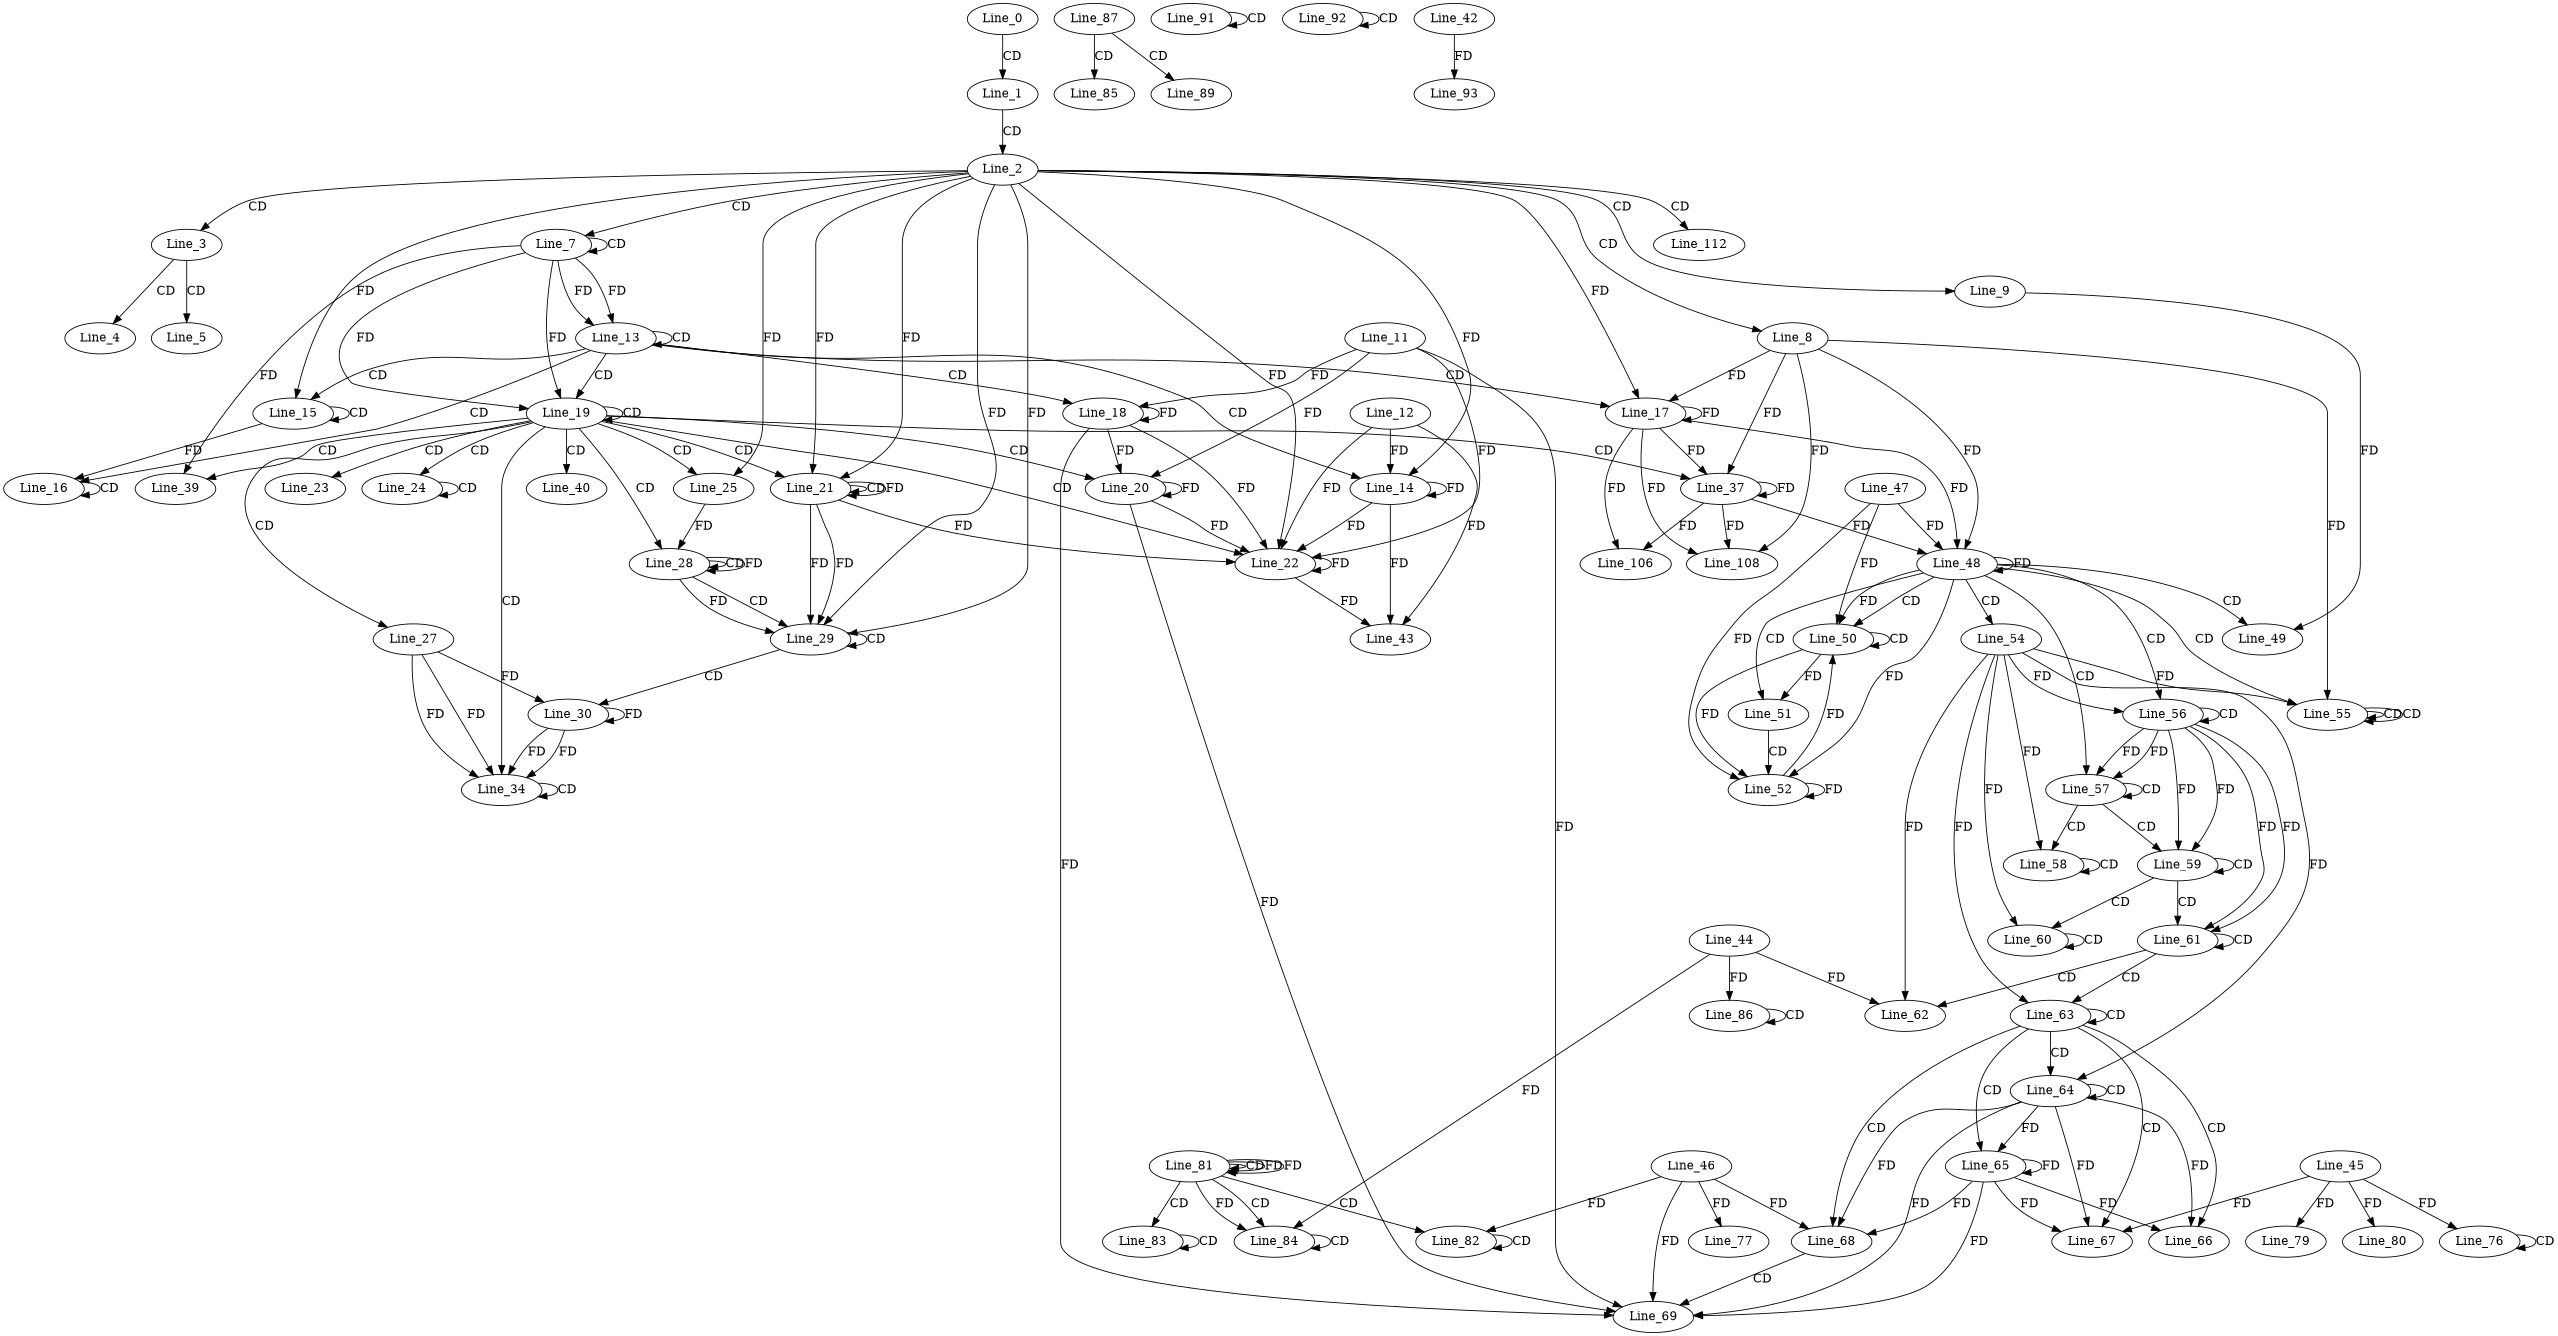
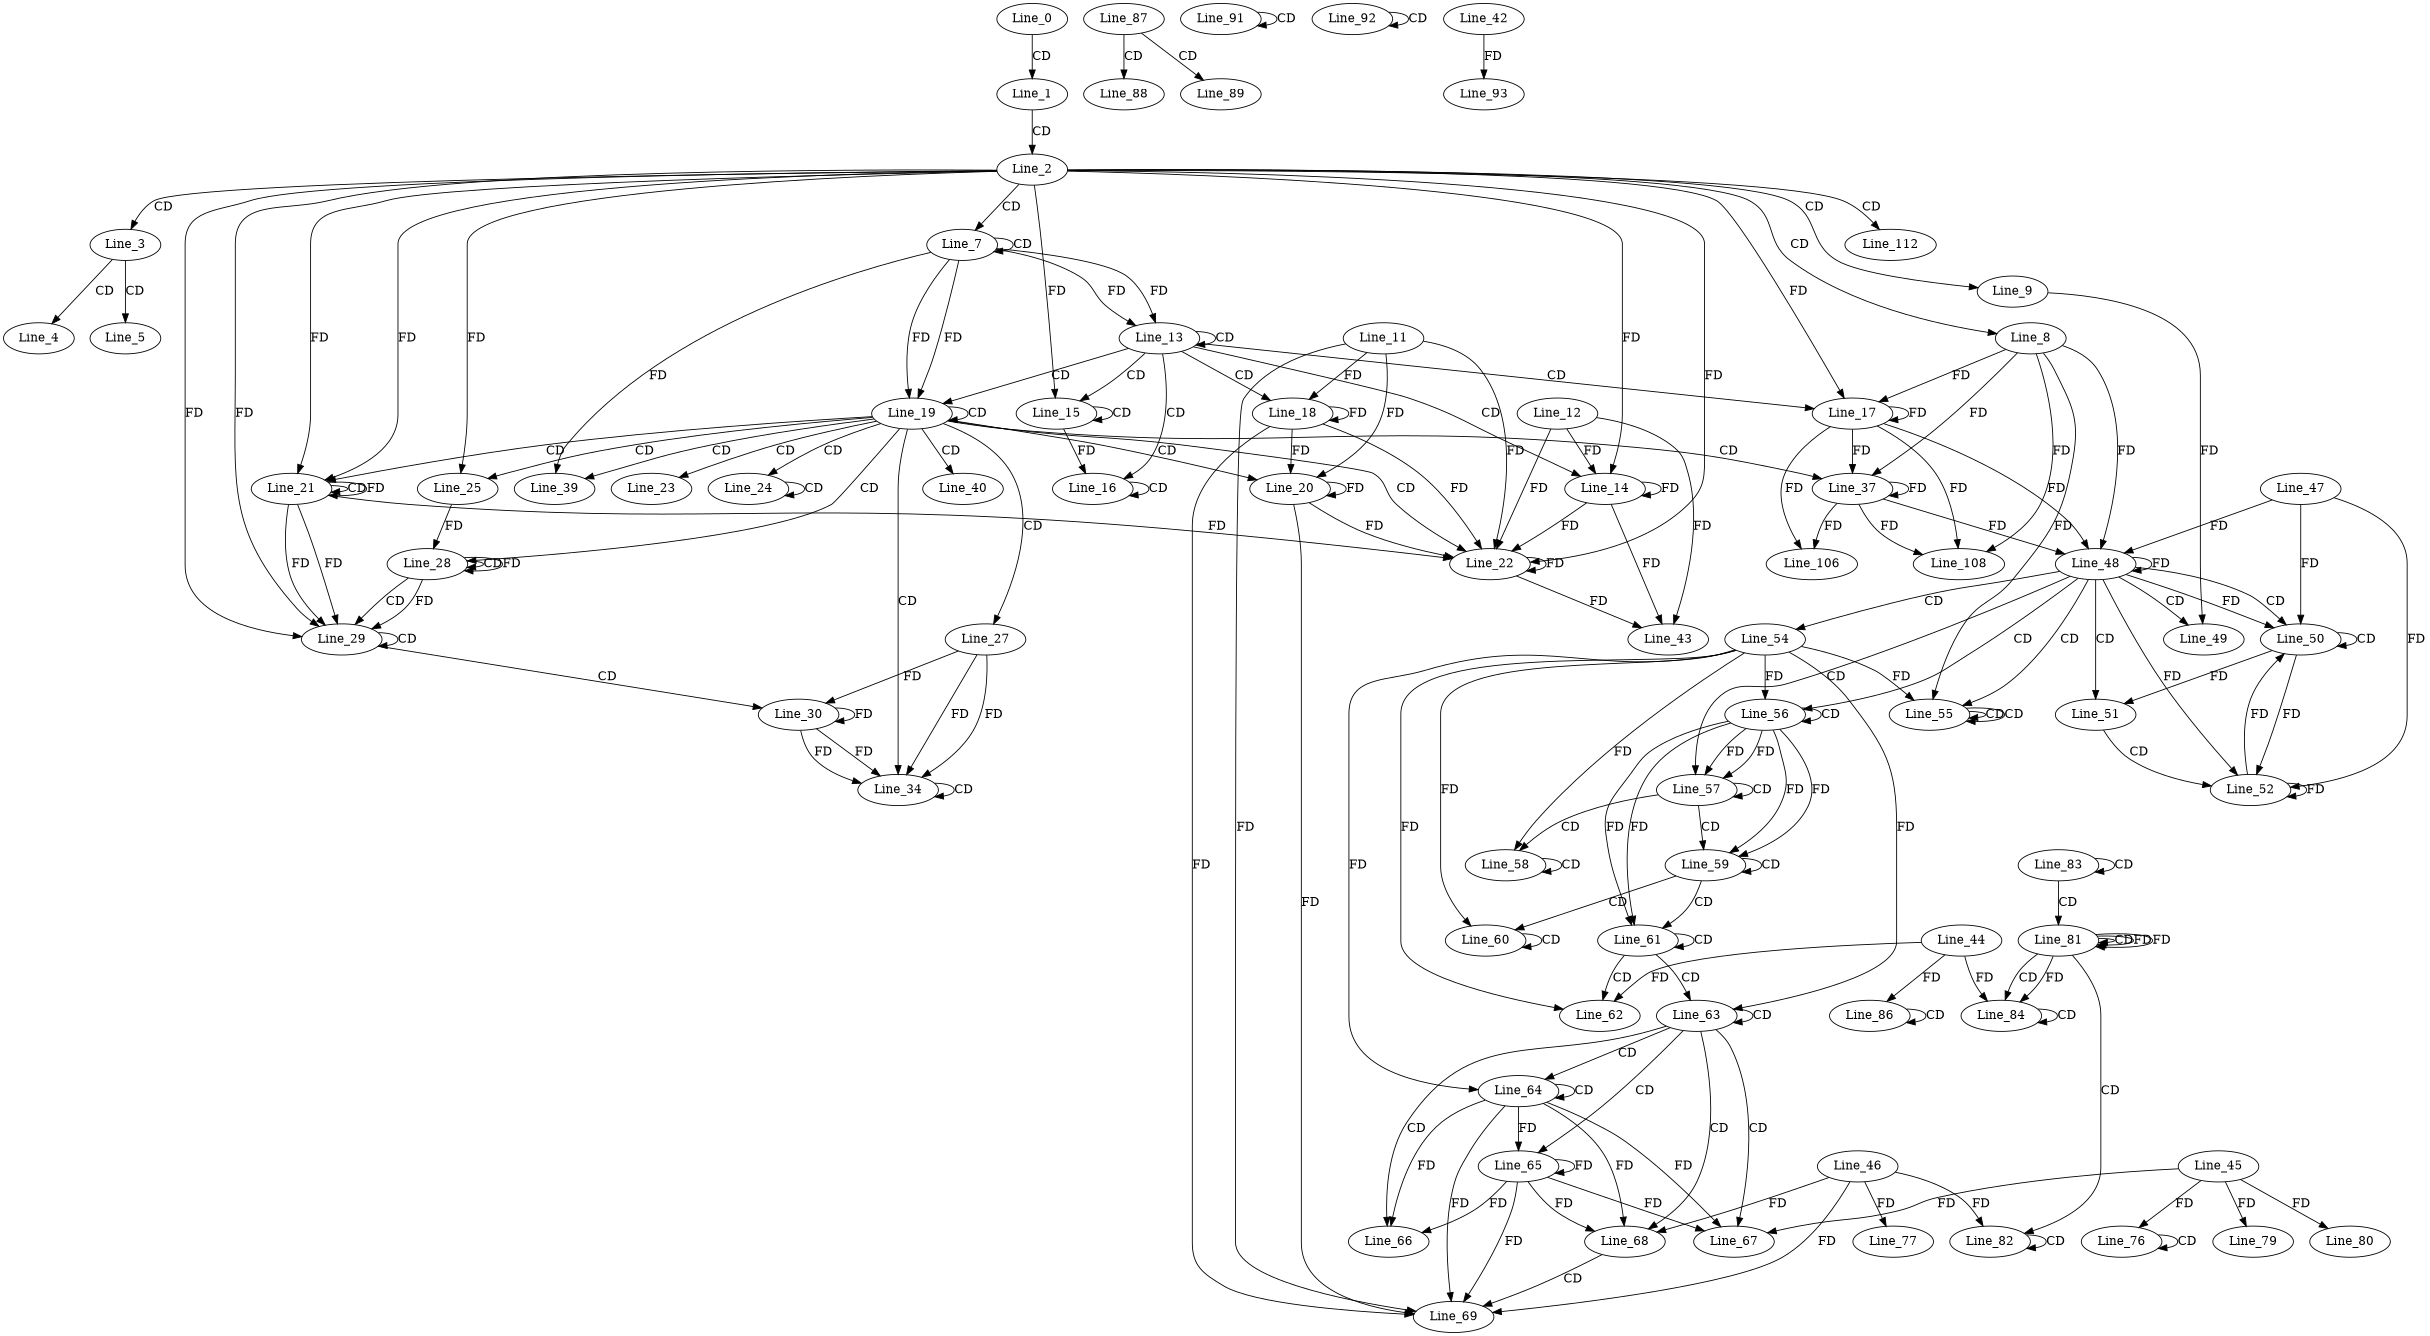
node "Line_85": label "Line_85" -> "Line_88"
edge "Line_81" -> "Line_83": reversed
